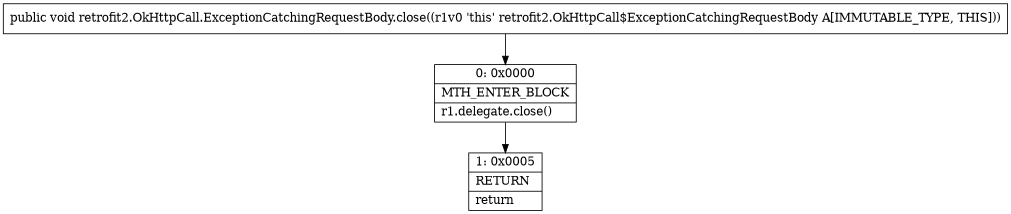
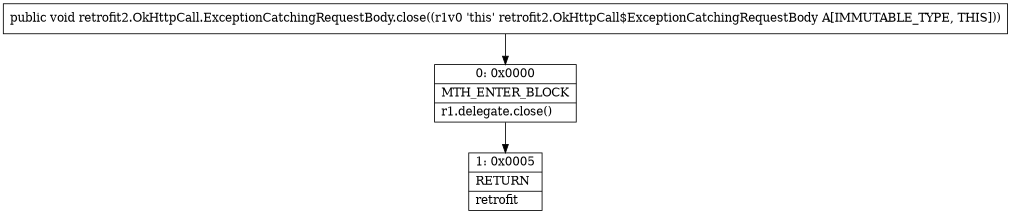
node "1: 0x0005": text "return" -> "retrofit"
